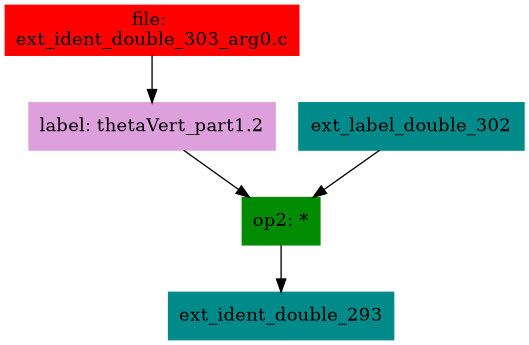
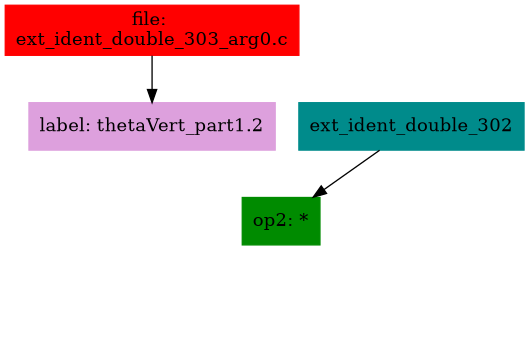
node "ext_label_double_302": label "ext_label_double_302" -> "ext_ident_double_302"
edge "label: thetaVert_part1.2" -> "op2: *": removed
node "ext_ident_double_293": removed
